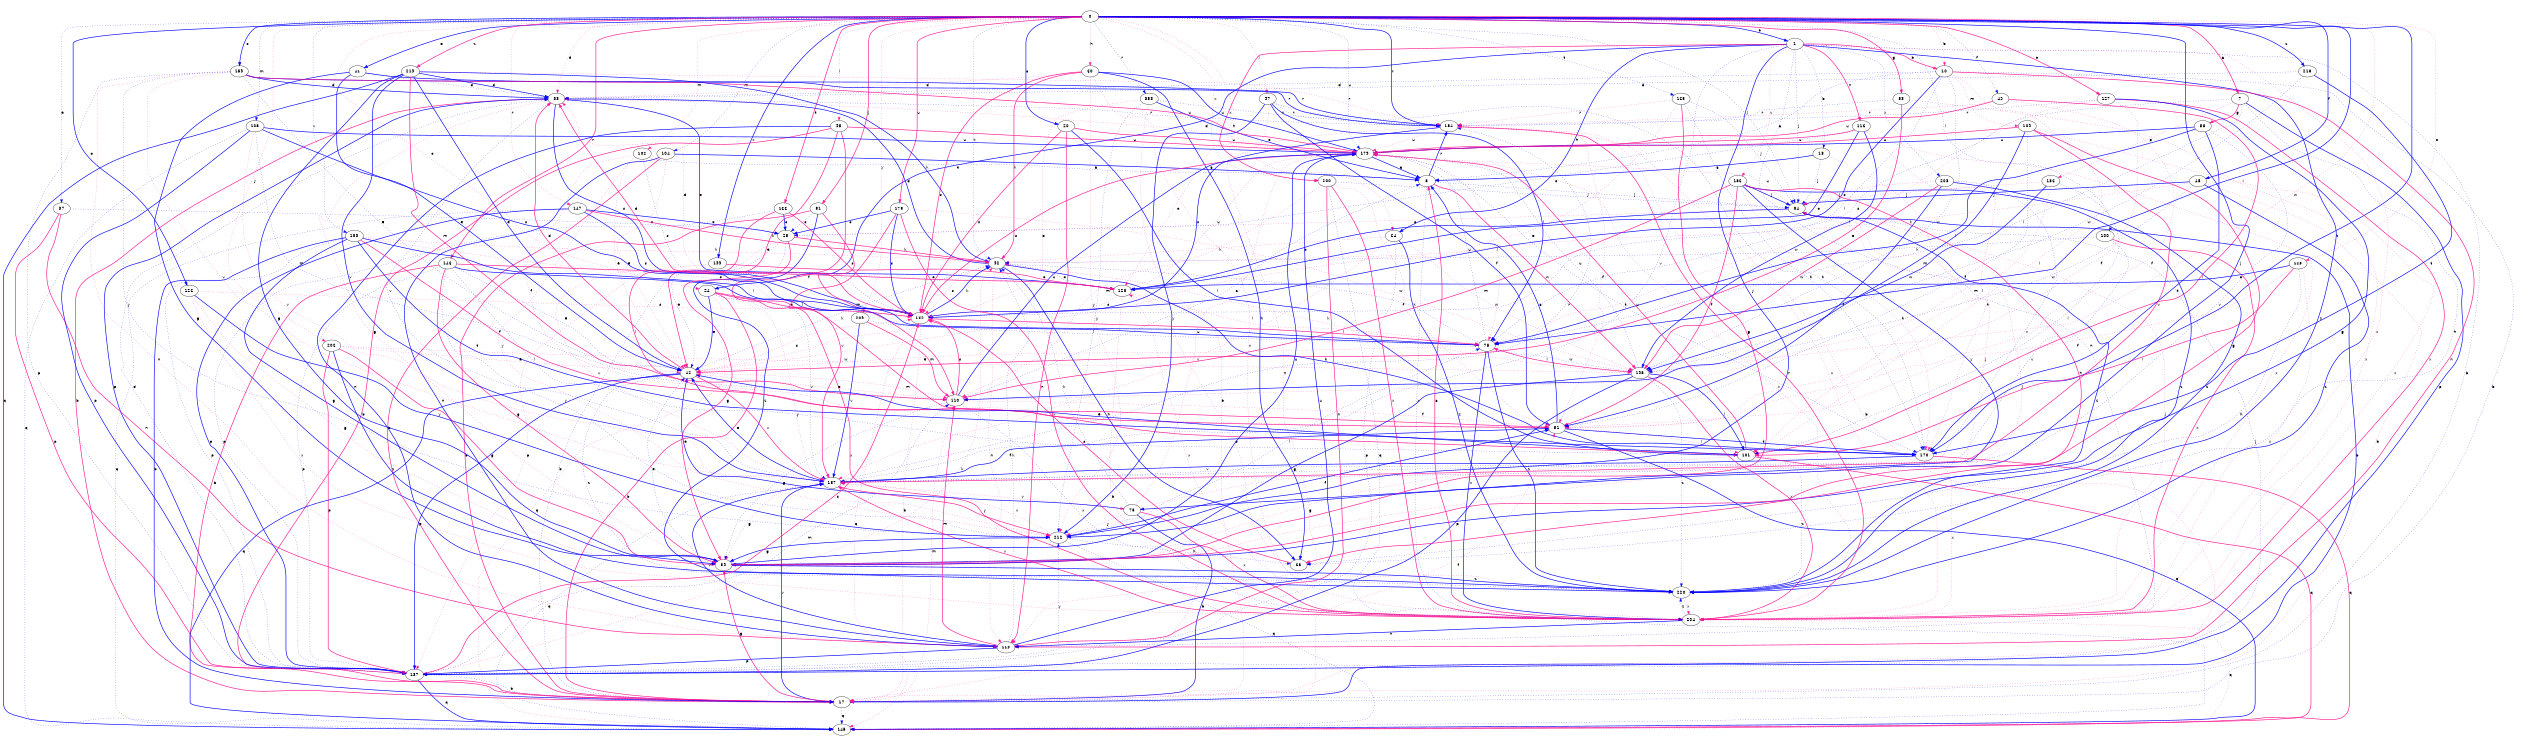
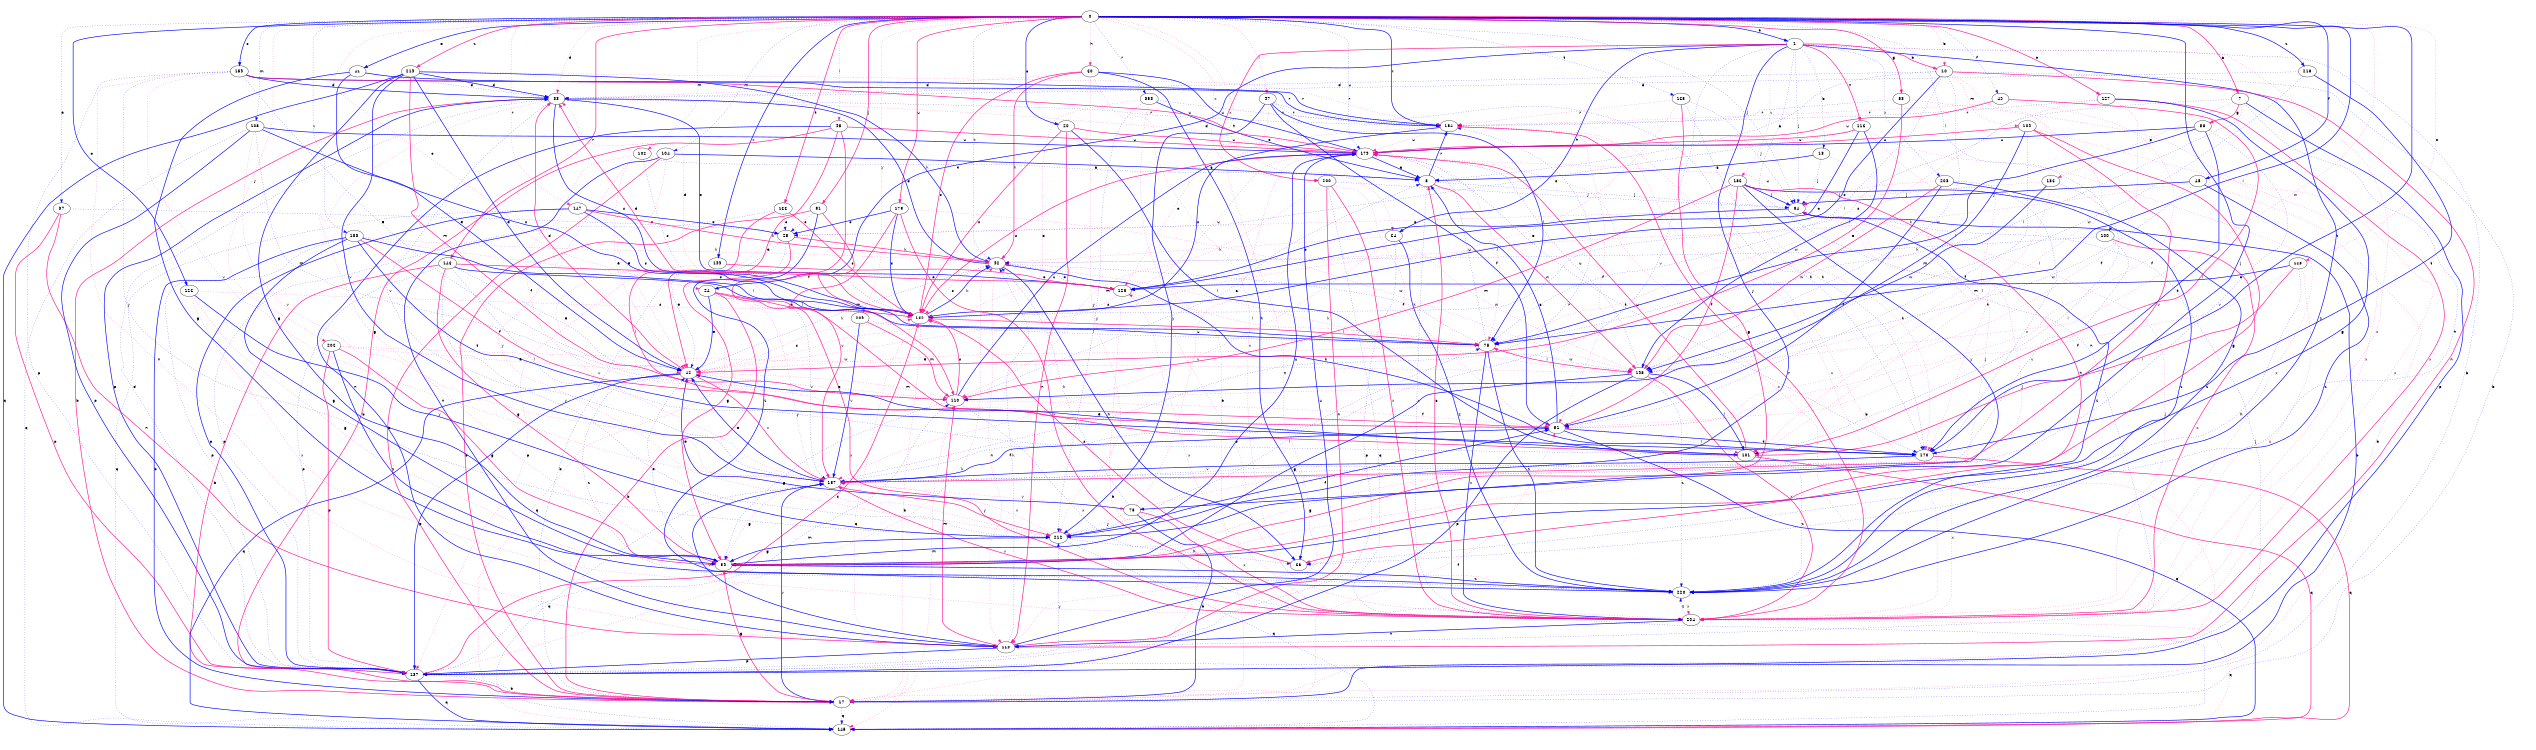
edge "166" -> "25": style bold -> dotted
